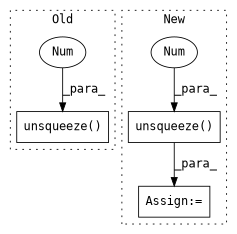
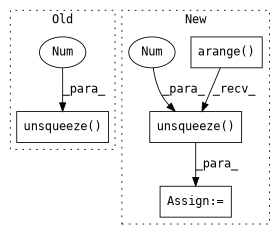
node "arange()": added
